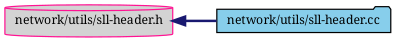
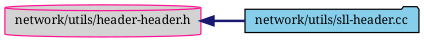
node "network/utils/sll-header.h": label "network/utils/sll-header.h" -> "network/utils/header-header.h"
